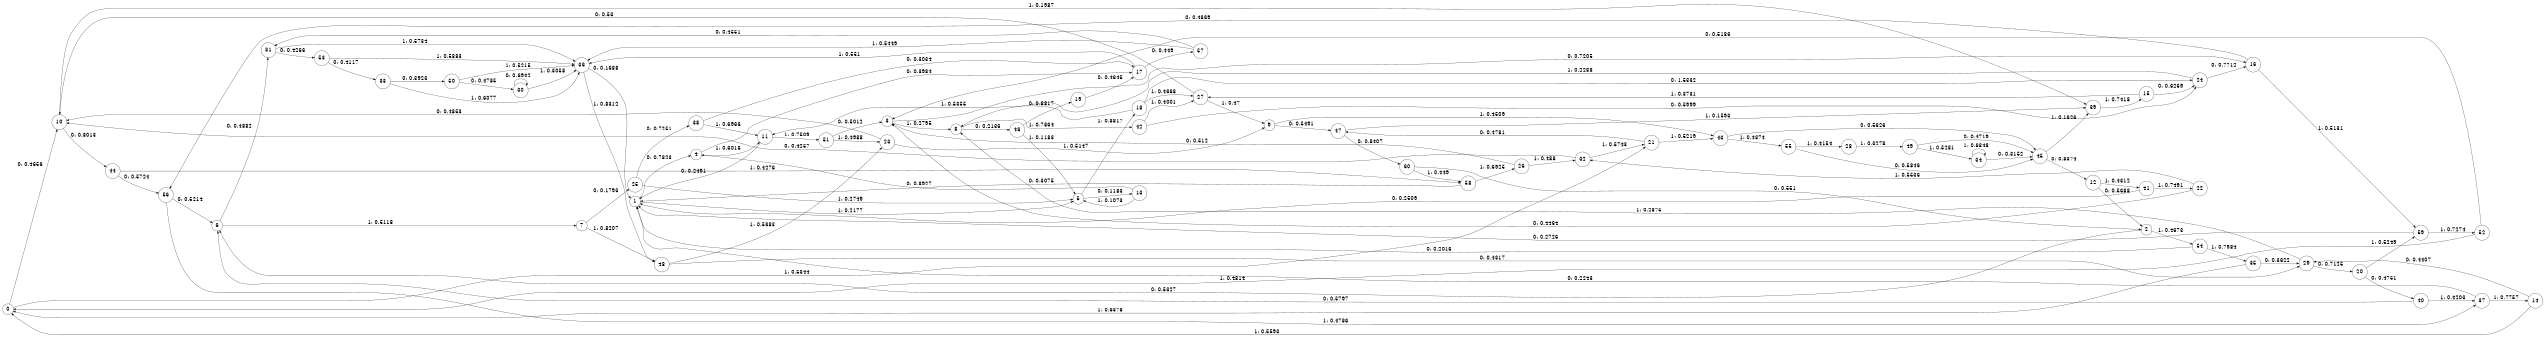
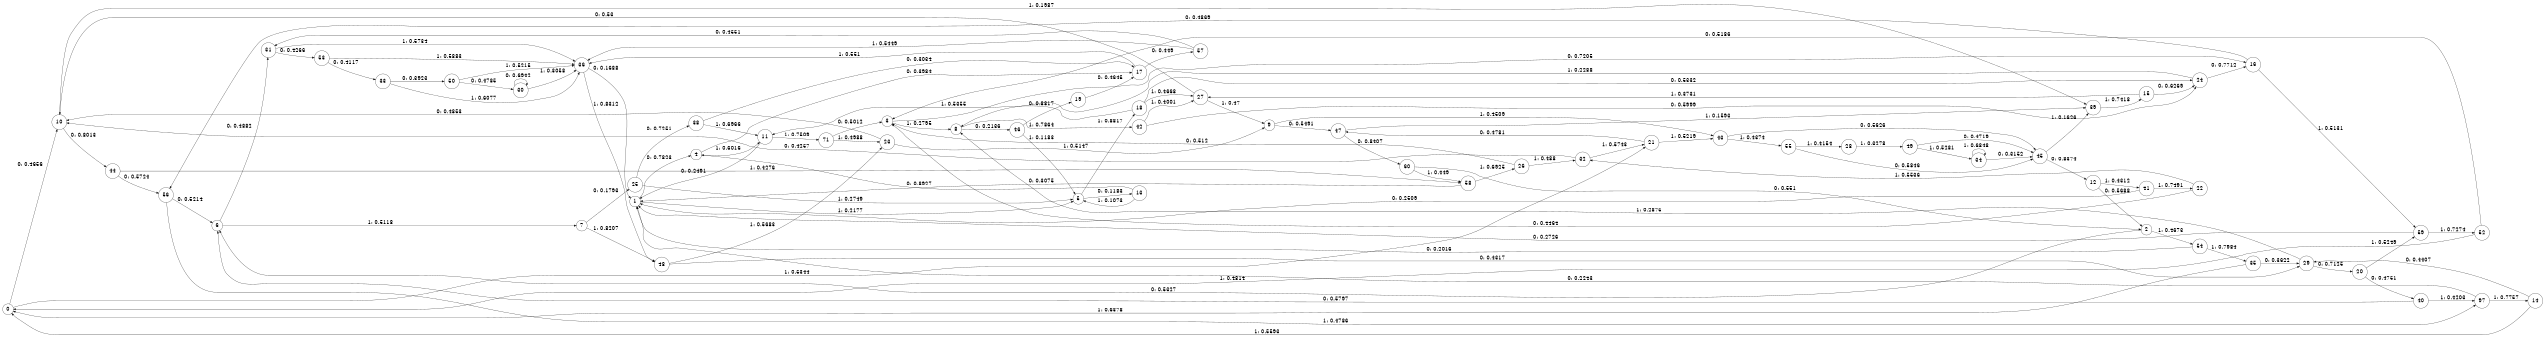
edge "18" -> "24": label "0: 1.5332   " -> "0: 0.5332   "
node "51": label "51" -> "71"
node "37": label "37" -> "97"
